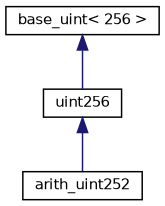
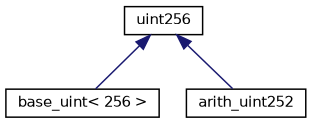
edge "uint256" -> "base_uint< 256 >": reversed
